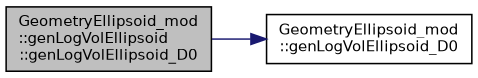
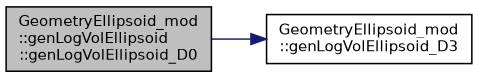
node "GeometryEllipsoid_mod ::genLogVolEllipsoid_D0": label "GeometryEllipsoid_mod ::genLogVolEllipsoid_D0" -> "GeometryEllipsoid_mod ::genLogVolEllipsoid_D3"
